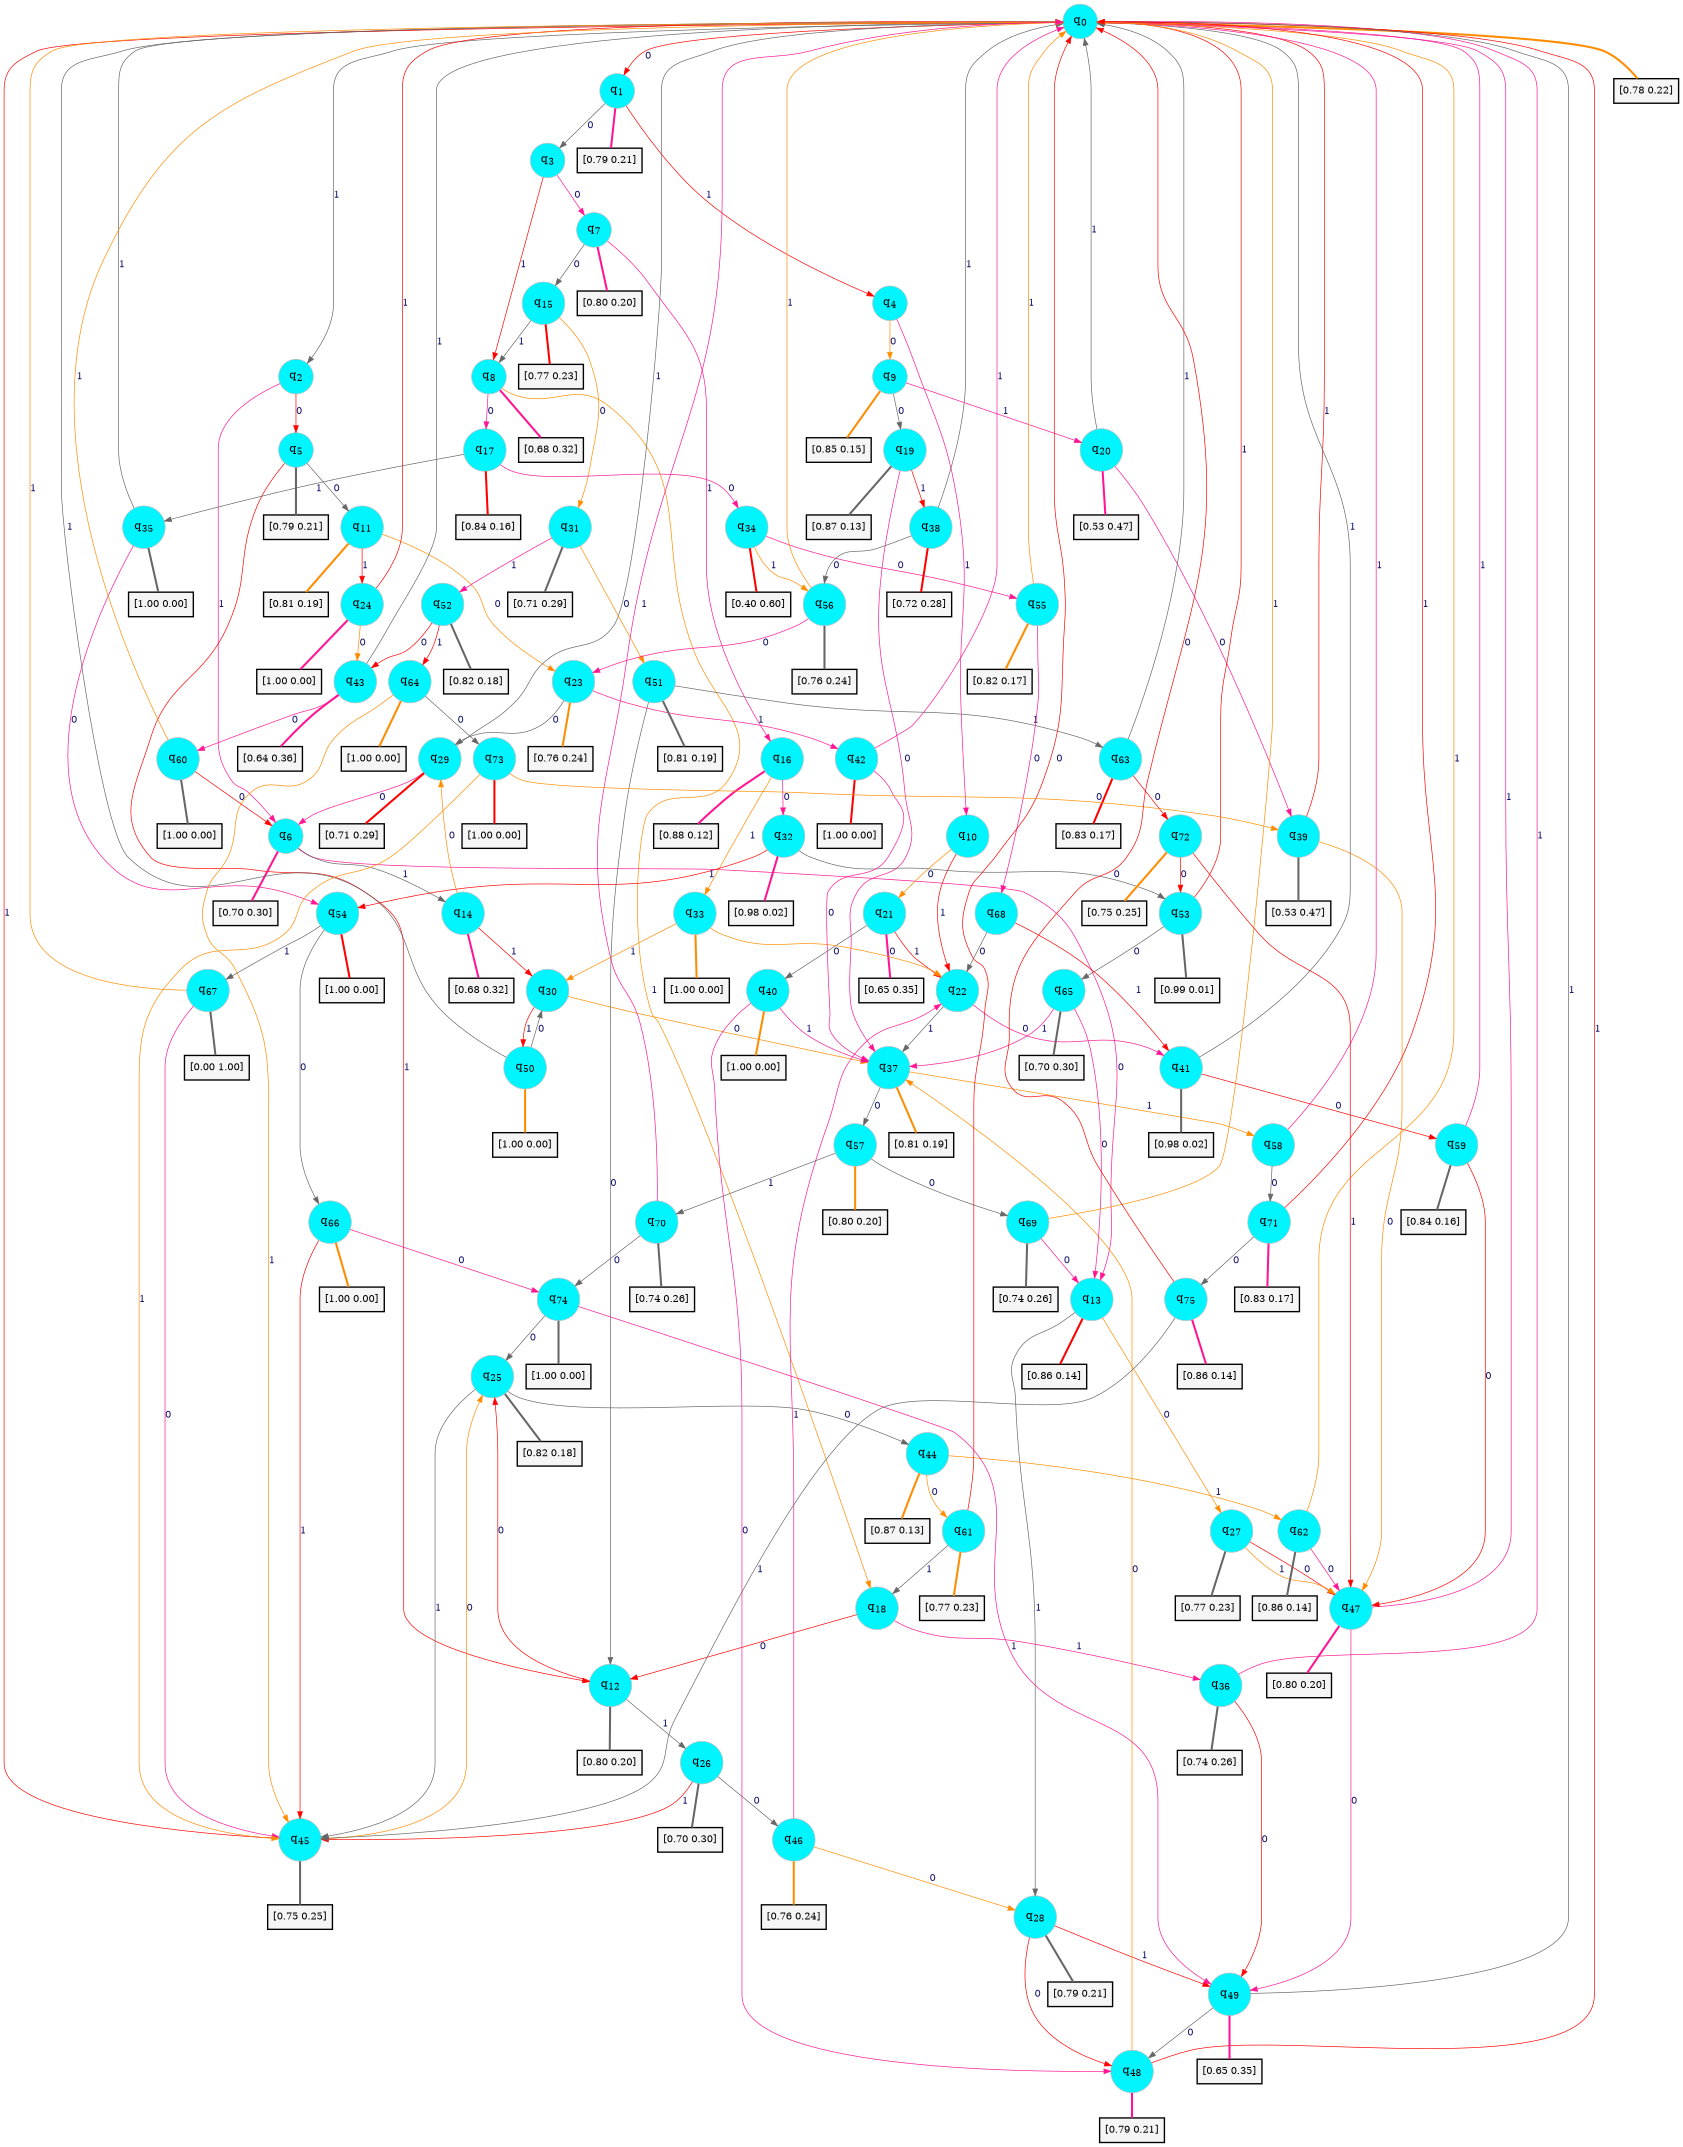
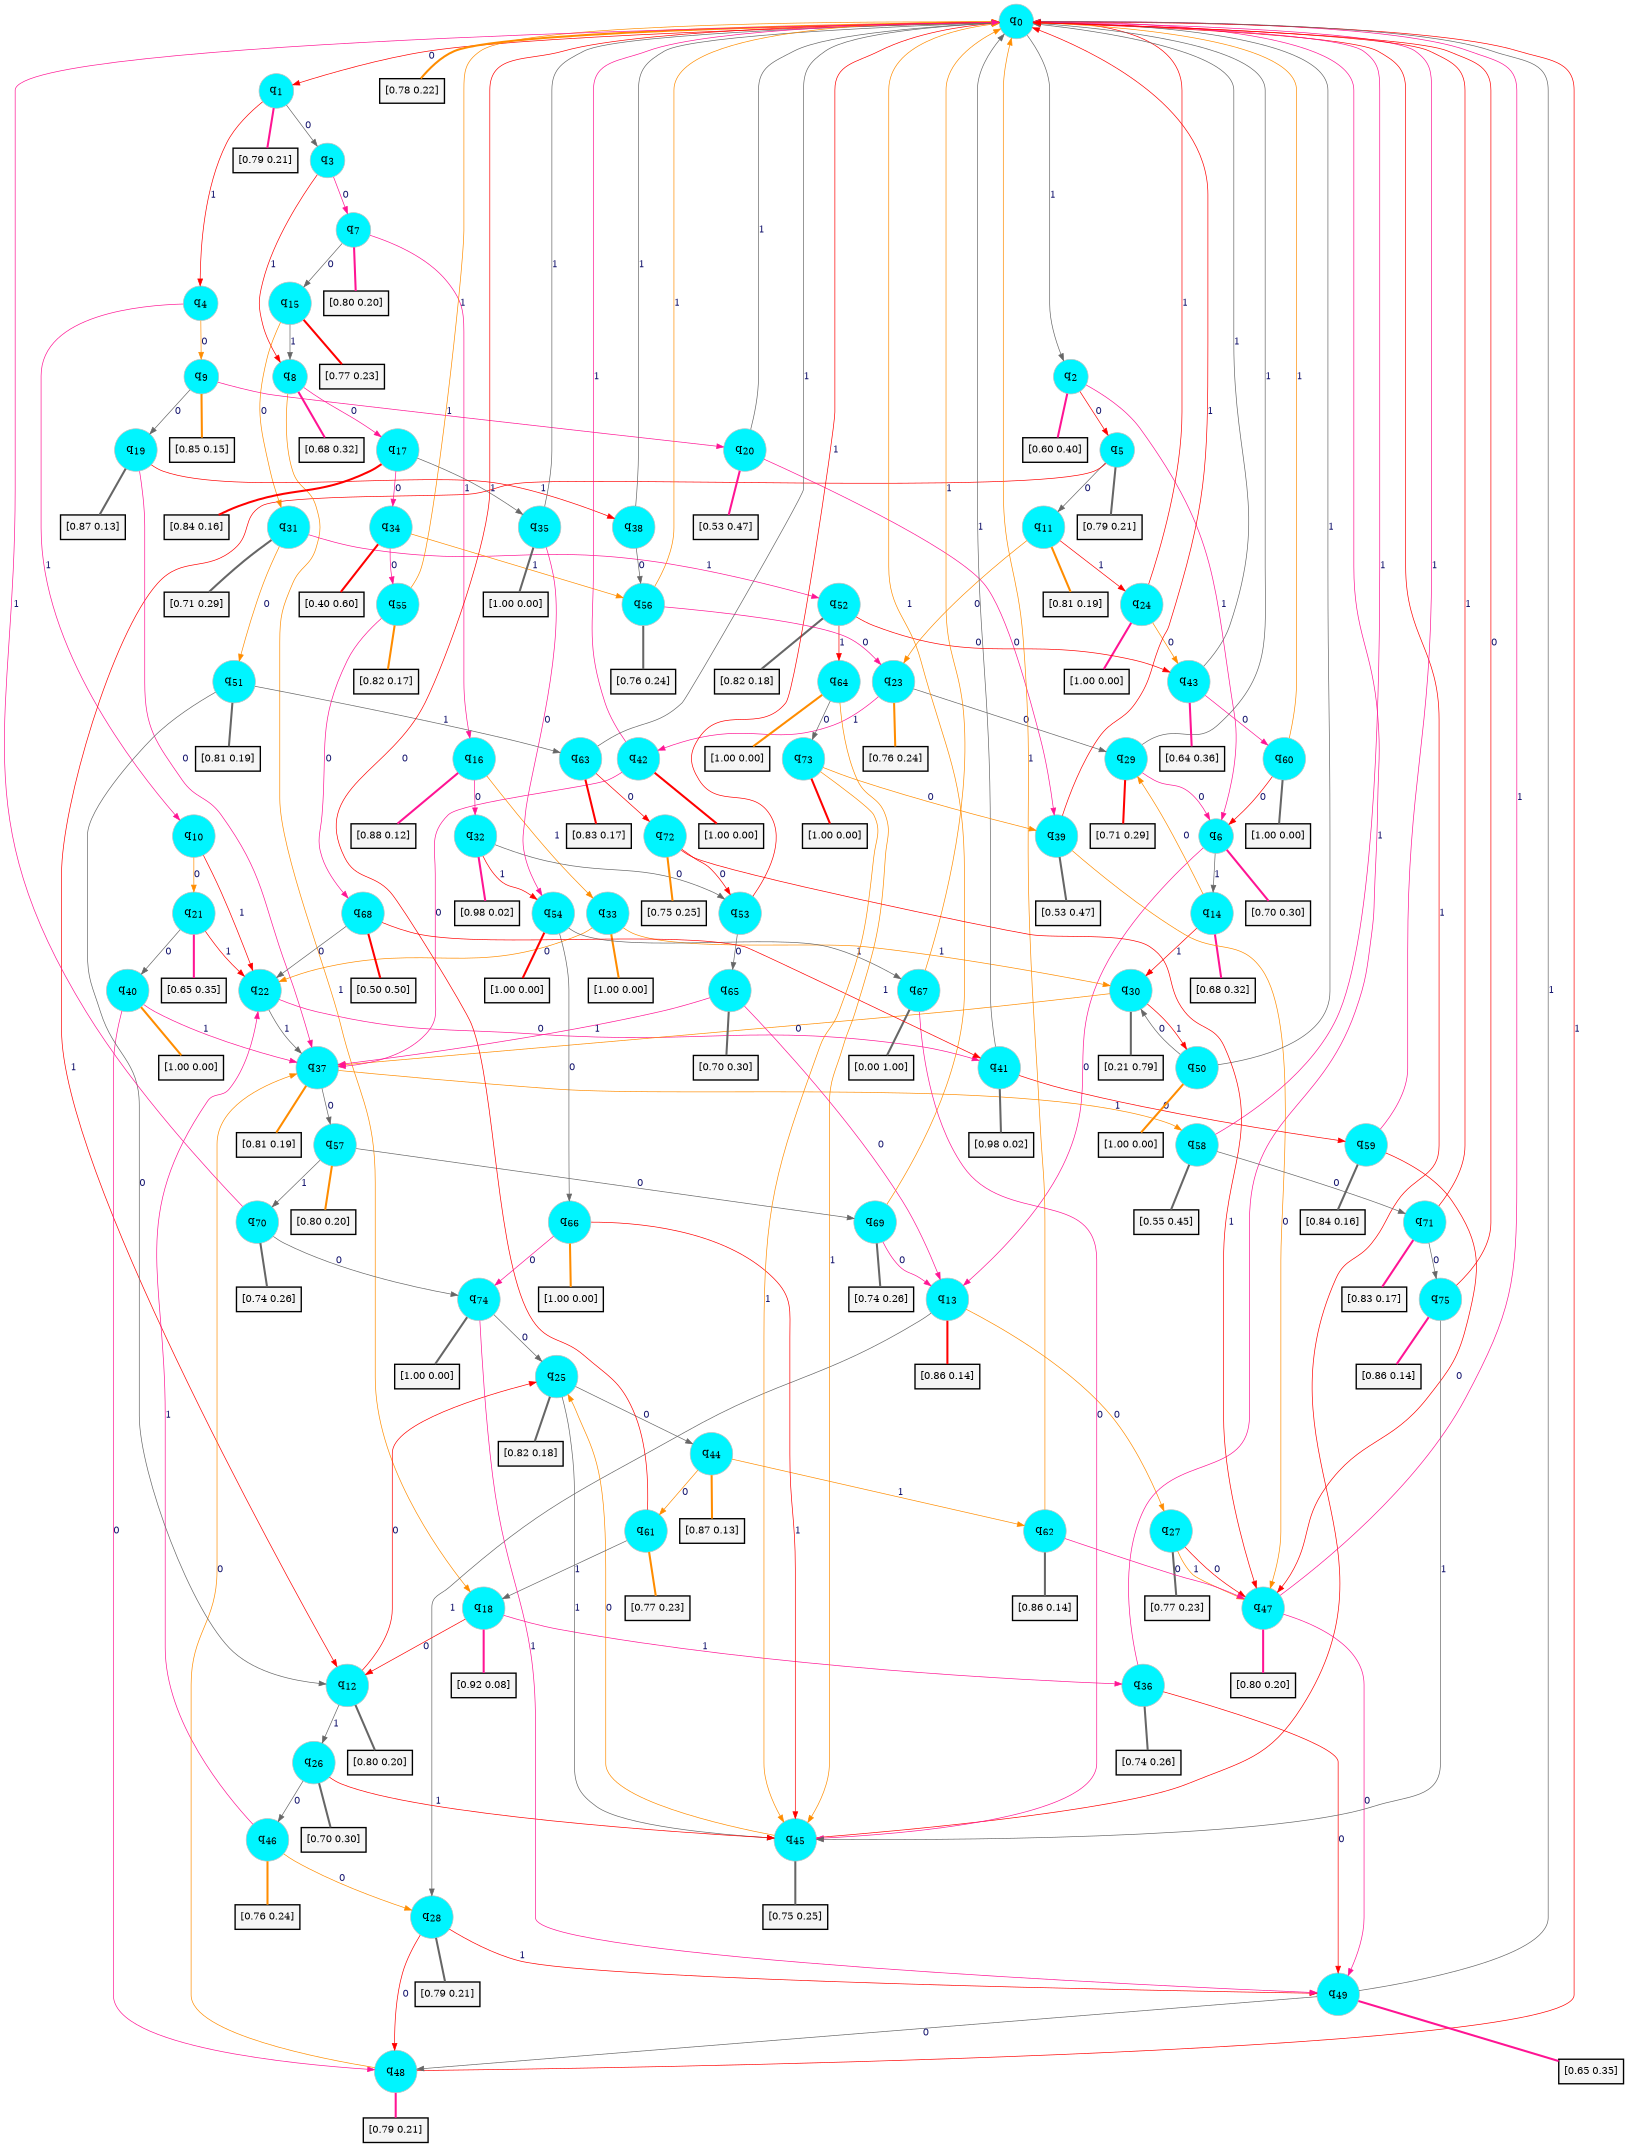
node "[0.60 0.40]": added
node "[0.72 0.28]": removed
node "[0.50 0.50]": added
node "[0.99 0.01]": removed
node "[0.21 0.79]": added
node "[0.55 0.45]": added
node "[0.92 0.08]": added
